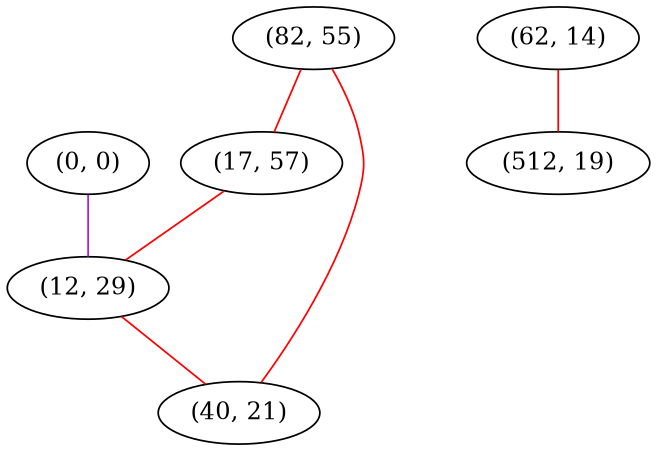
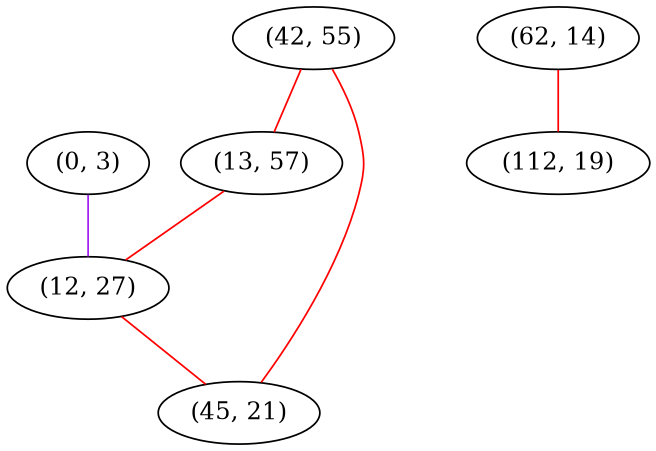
node "(82, 55)": label "(82, 55)" -> "(42, 55)"
node "(0, 0)": label "(0, 0)" -> "(0, 3)"
node "(17, 57)": label "(17, 57)" -> "(13, 57)"
node "(512, 19)": label "(512, 19)" -> "(112, 19)"
node "(12, 29)": label "(12, 29)" -> "(12, 27)"
node "(40, 21)": label "(40, 21)" -> "(45, 21)"
